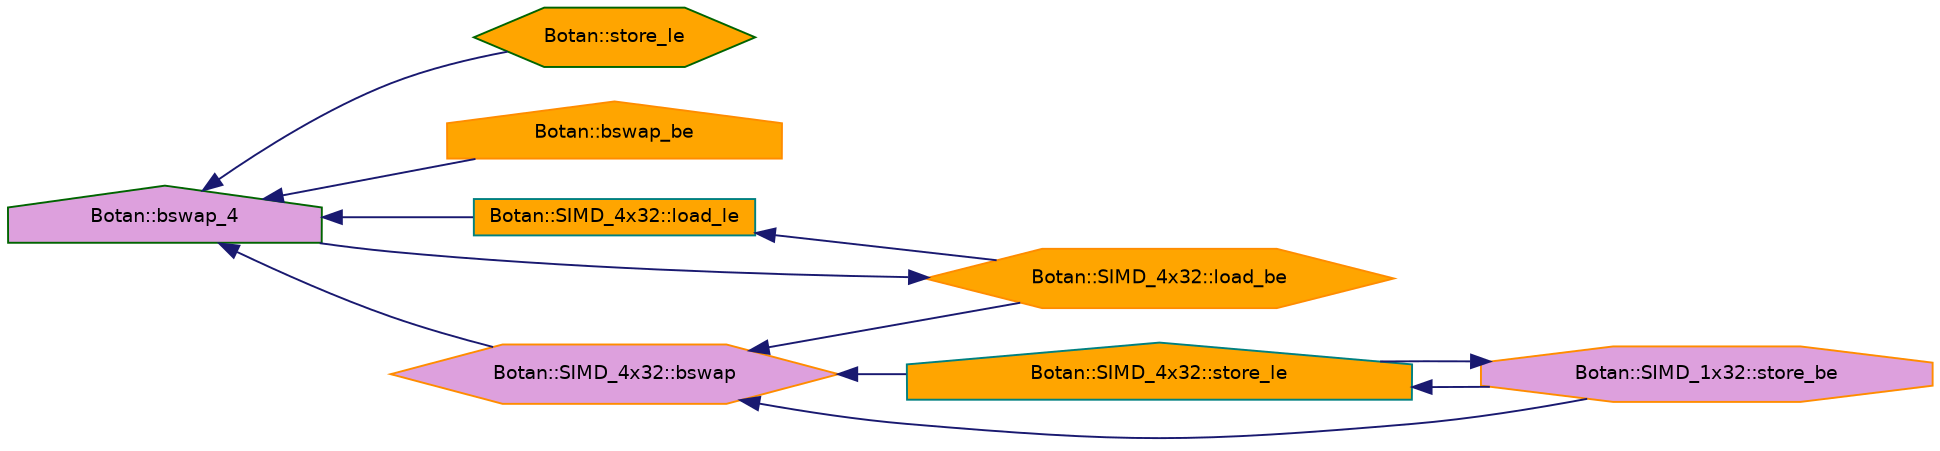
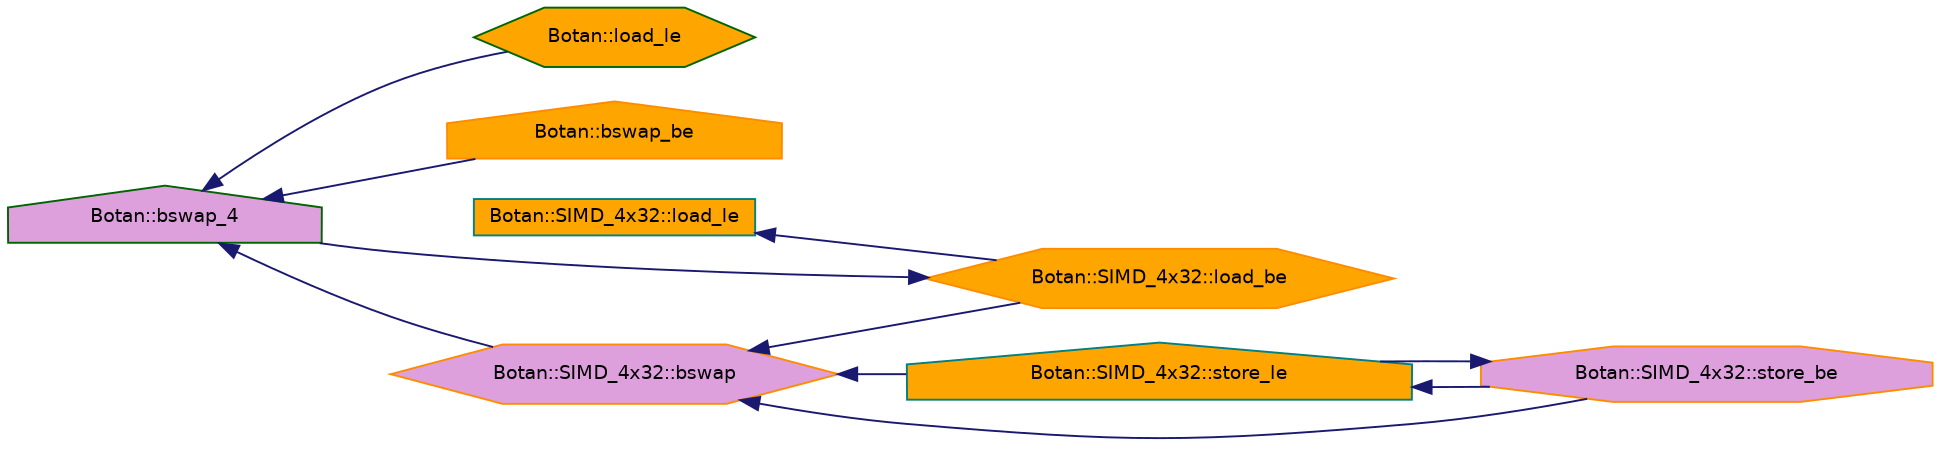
node "Botan::store_le": label "Botan::store_le" -> "Botan::load_le"
edge "Botan::SIMD_4x32::load_le" -> "Botan::bswap_4": removed
node "Botan::SIMD_1x32::store_be": label "Botan::SIMD_1x32::store_be" -> "Botan::SIMD_4x32::store_be"
